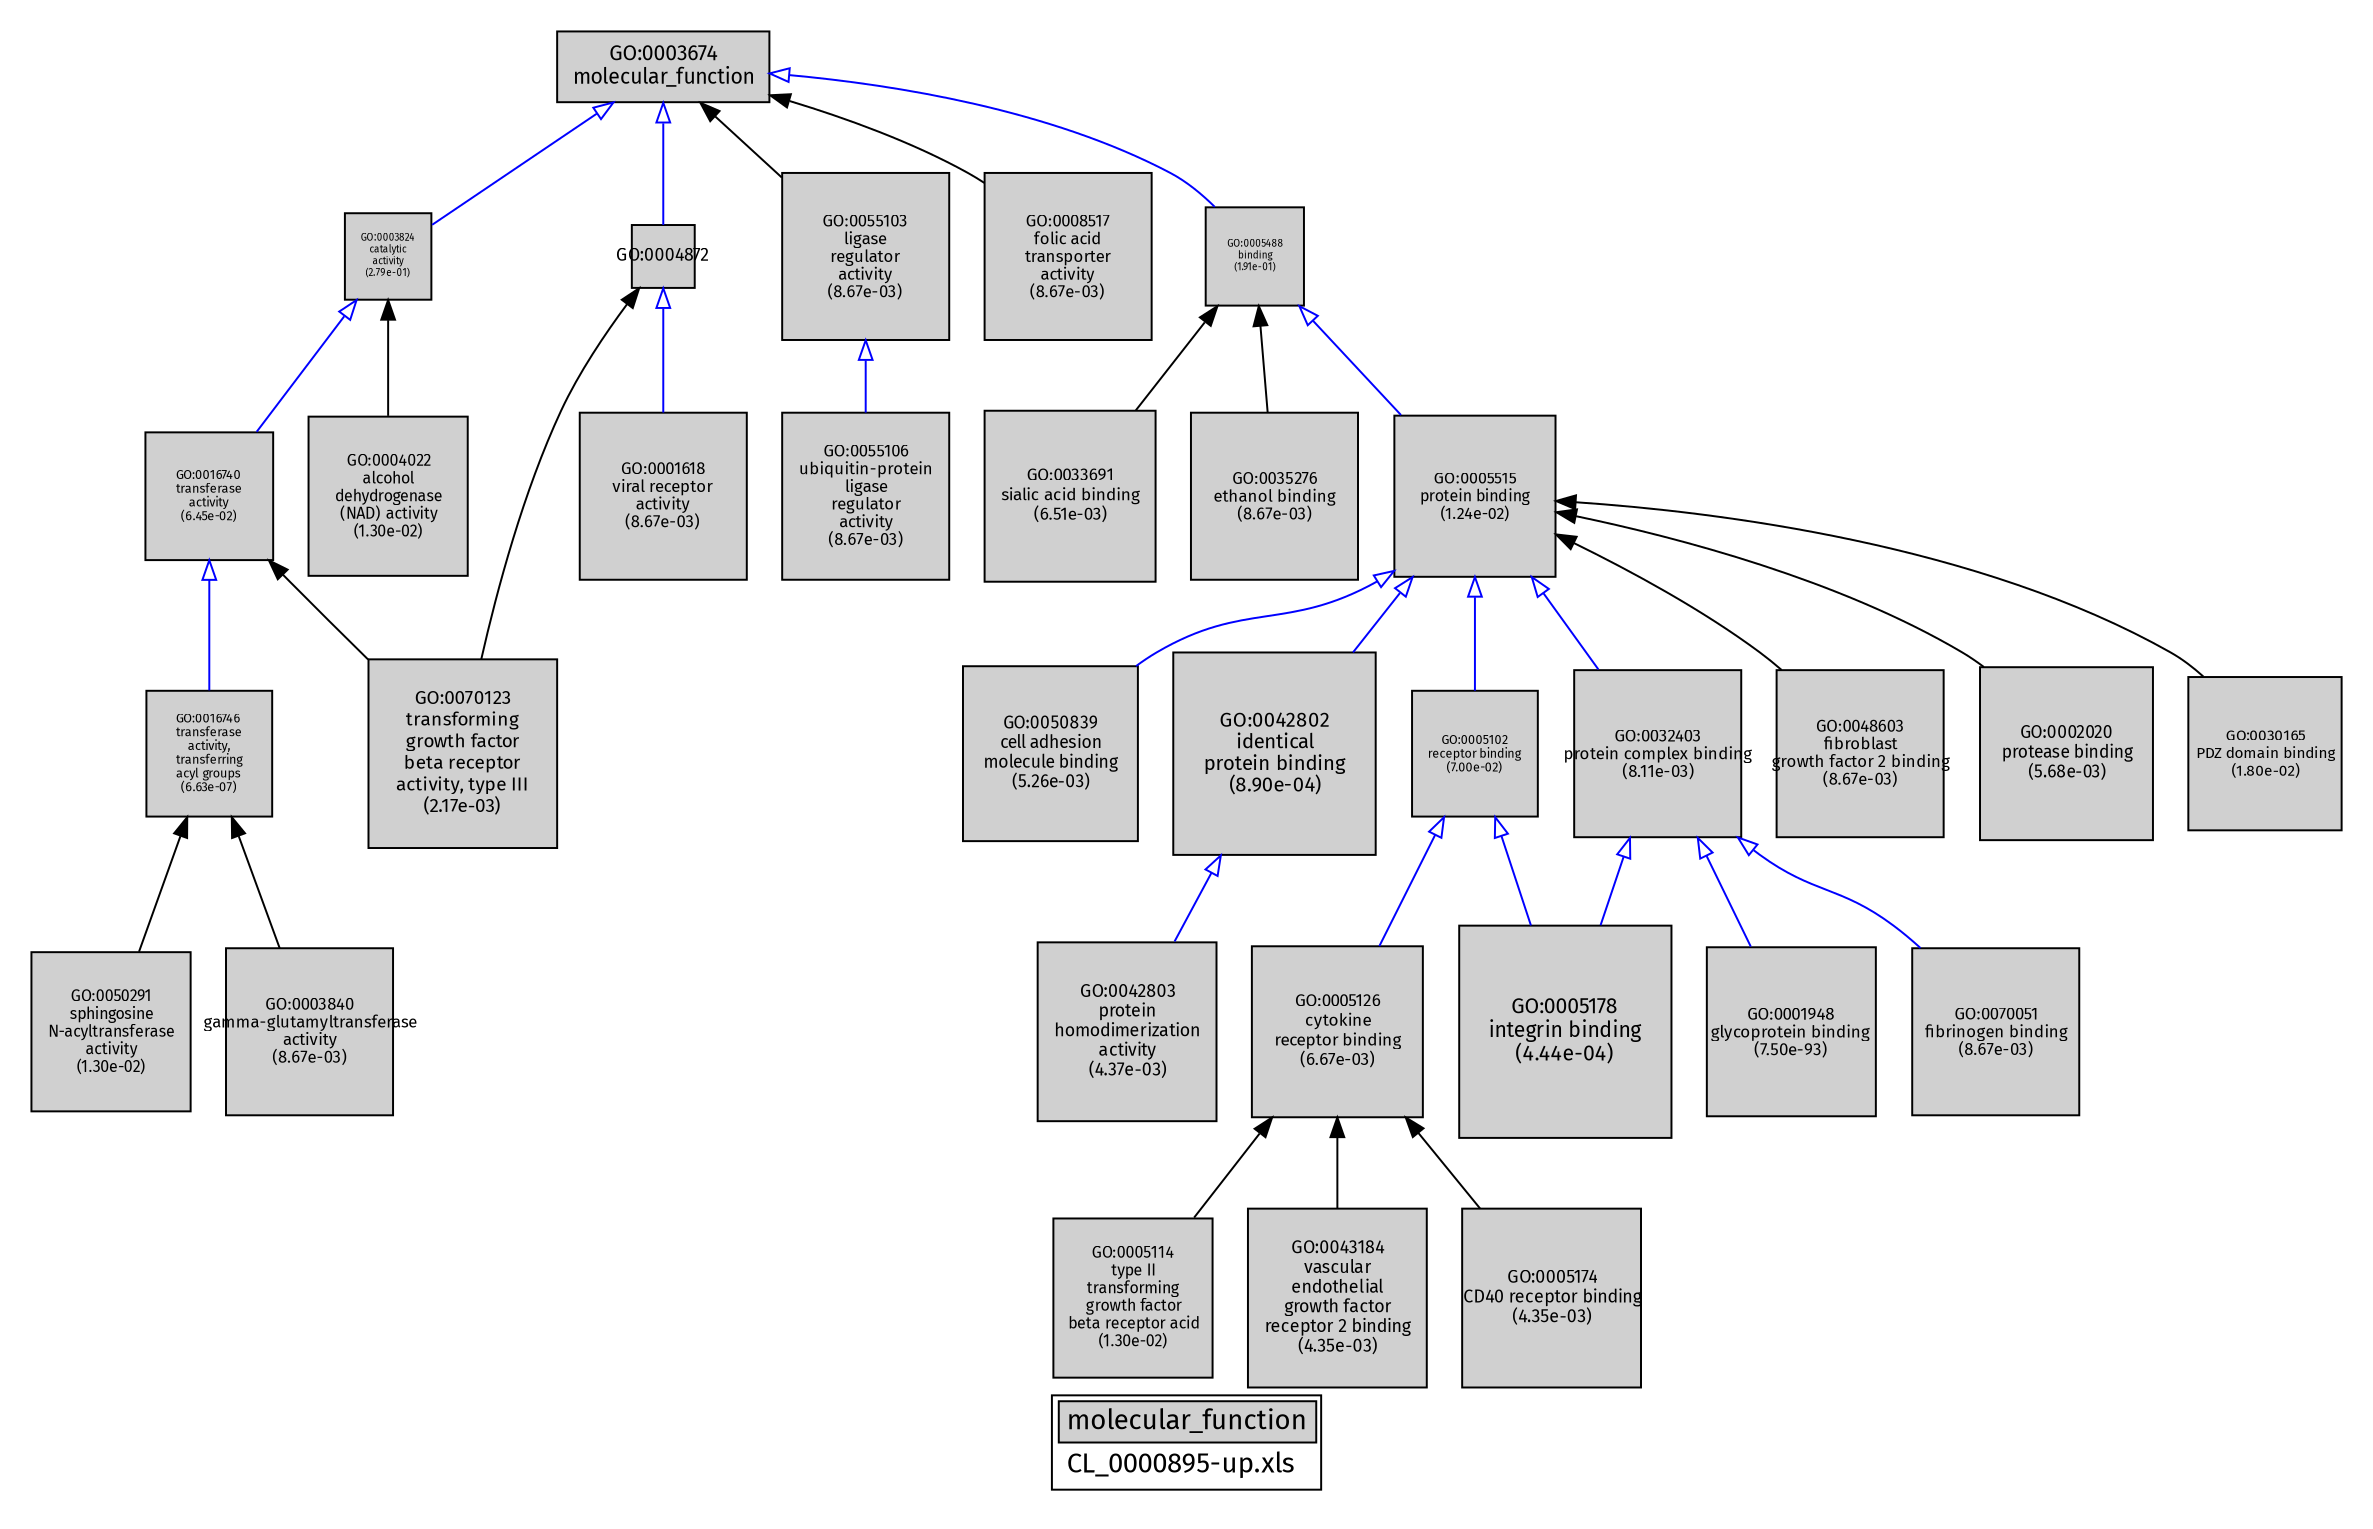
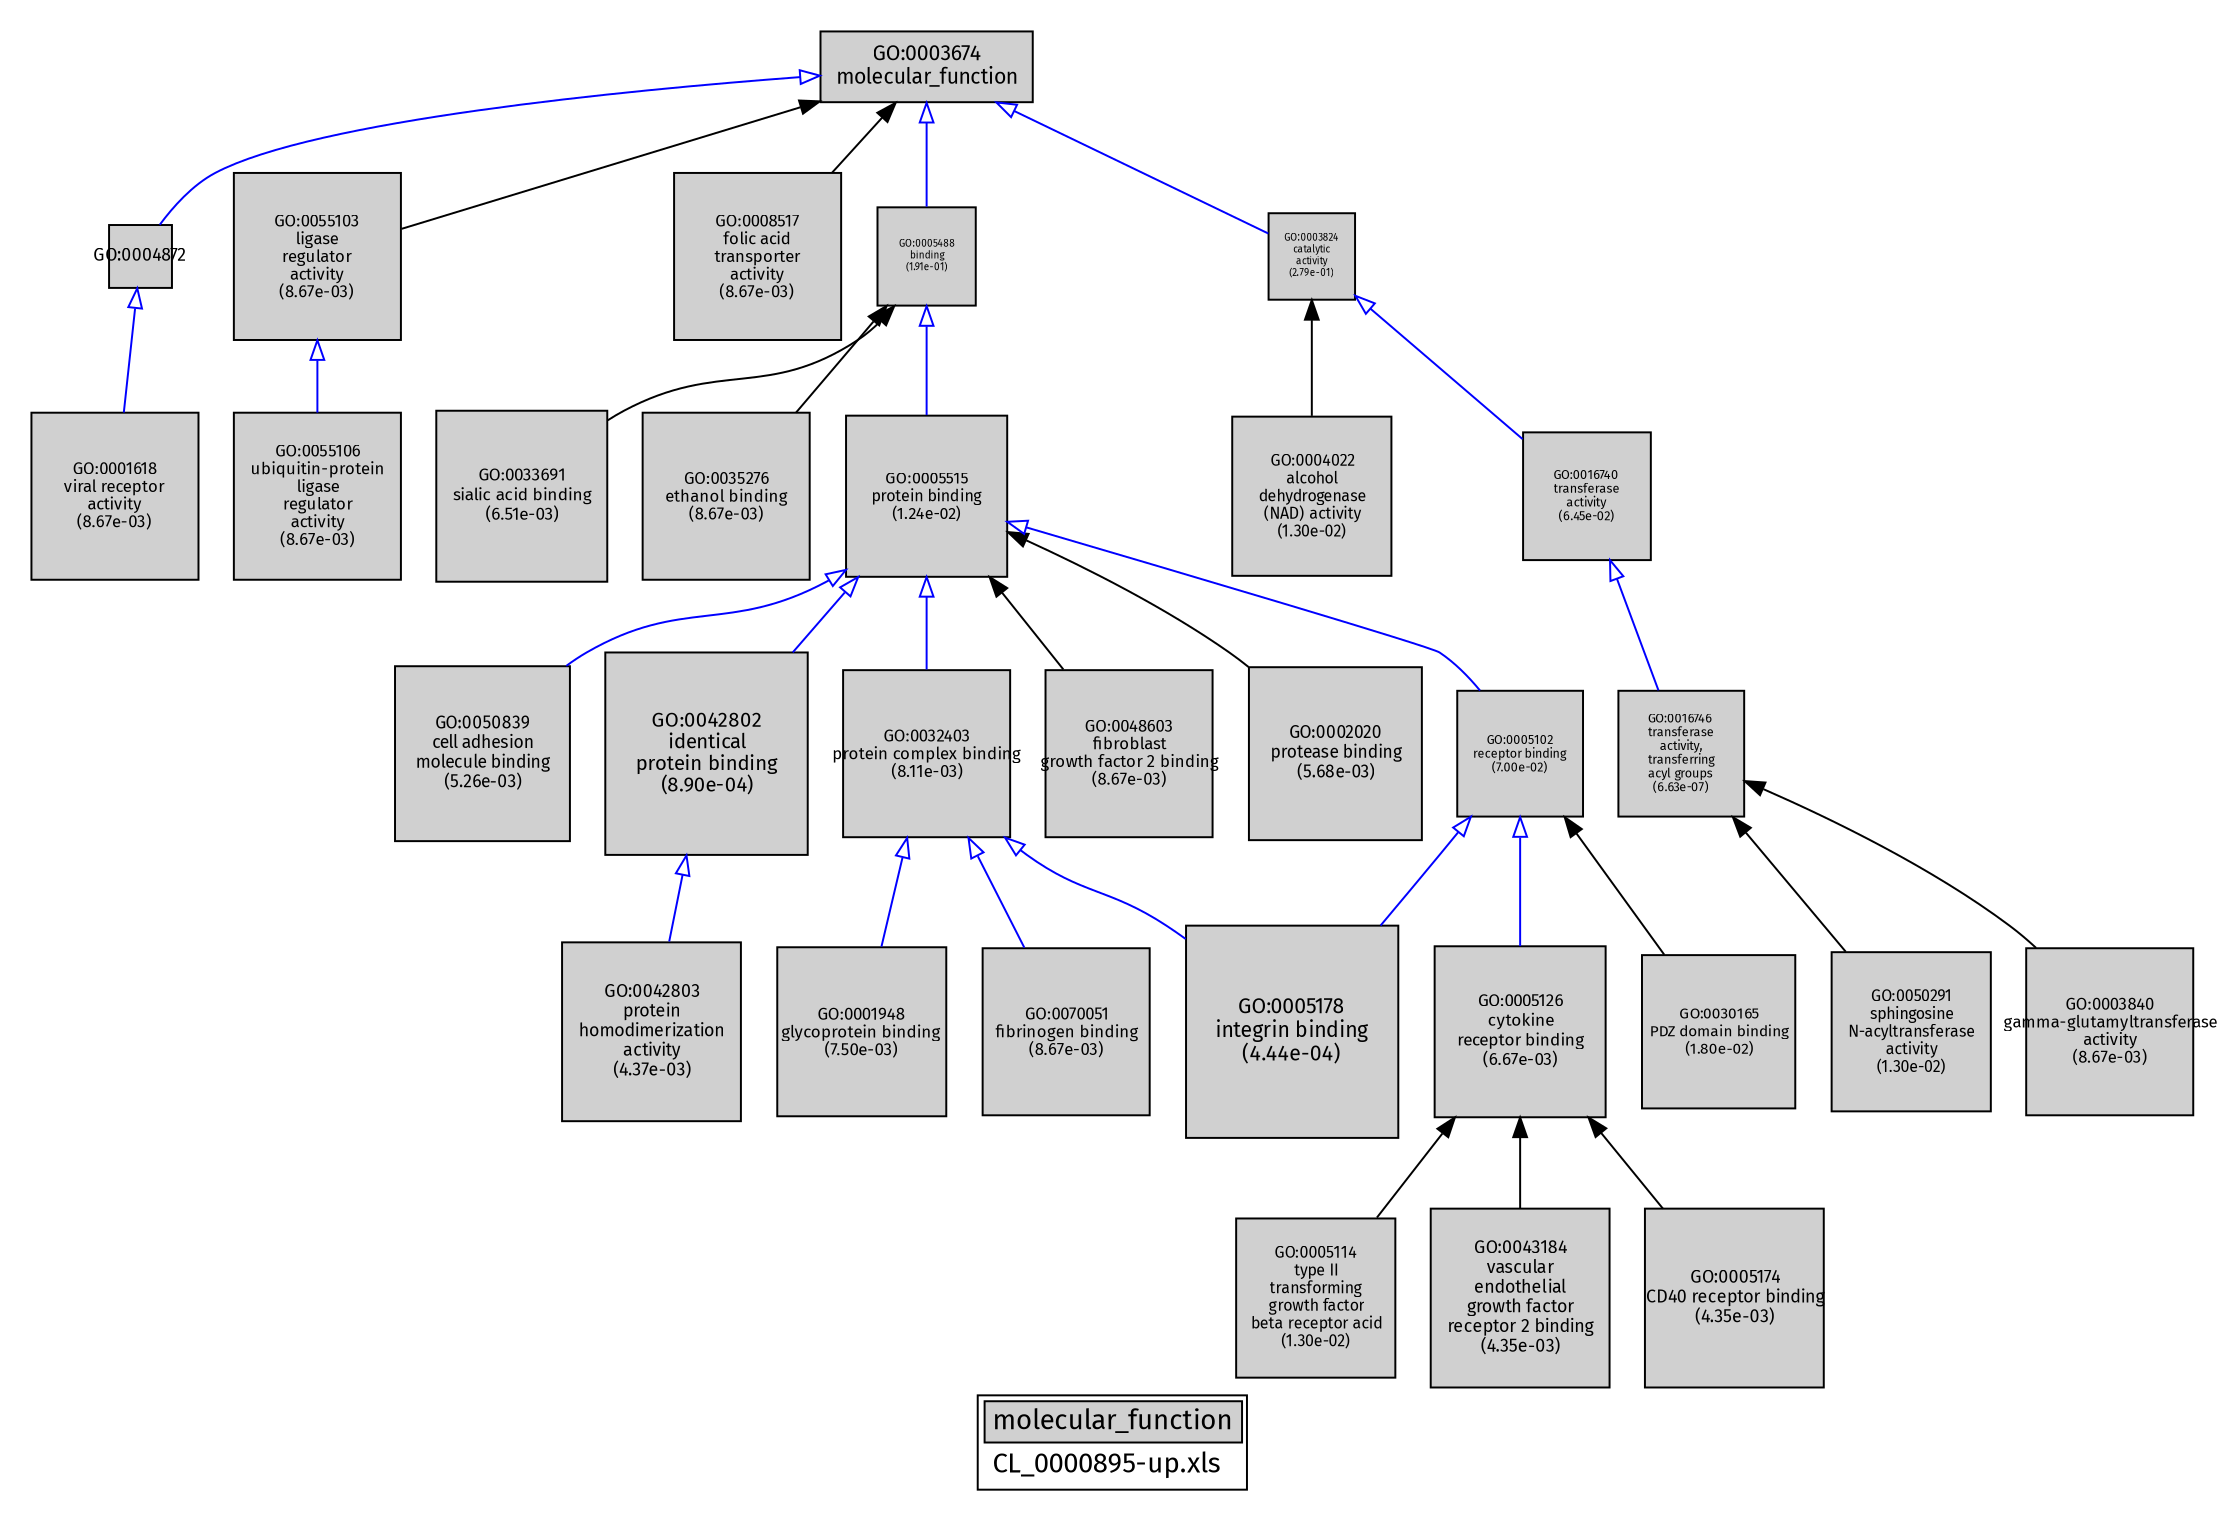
edge "GO:0030165" -> "GO:0005515": now "GO:0030165" -> "GO:0005102"
node "GO:0070123": removed
node "GO:0001948": text "(7.50e-93)" -> "(7.50e-03)"
